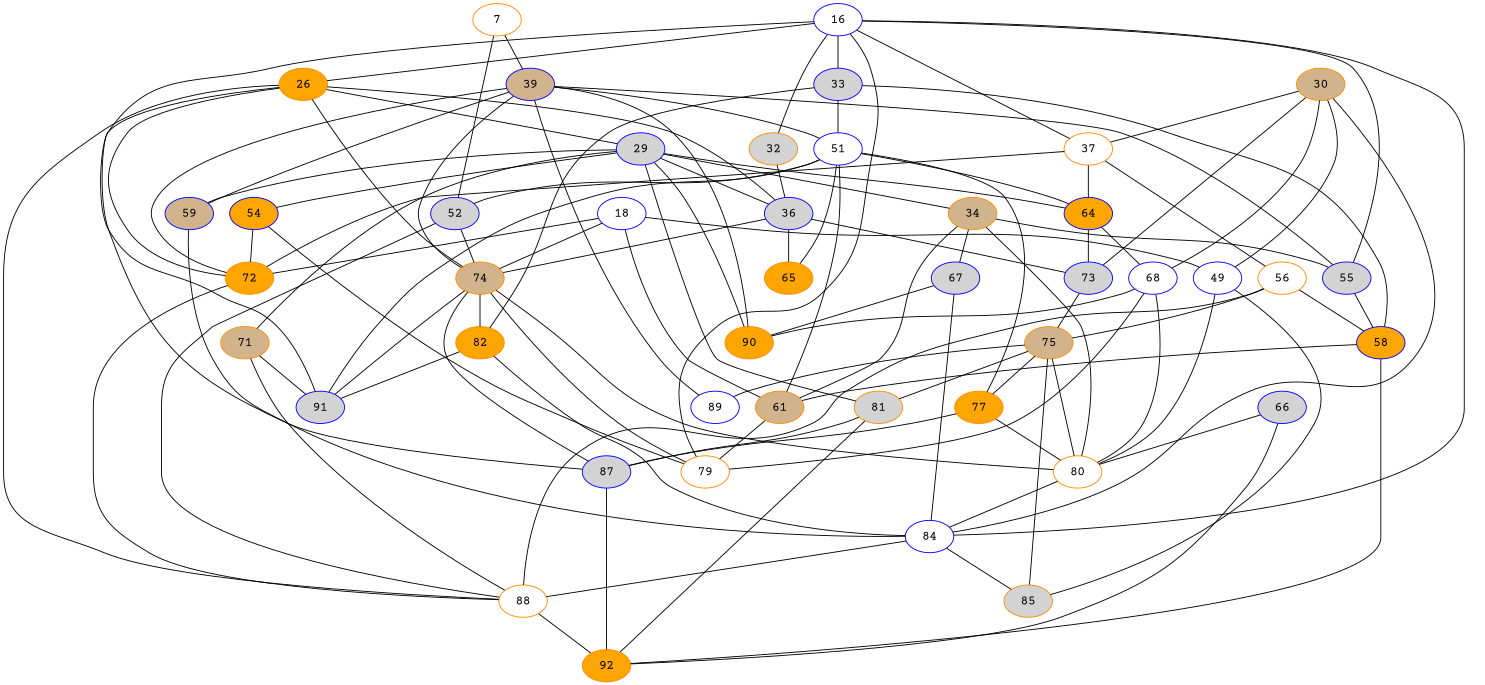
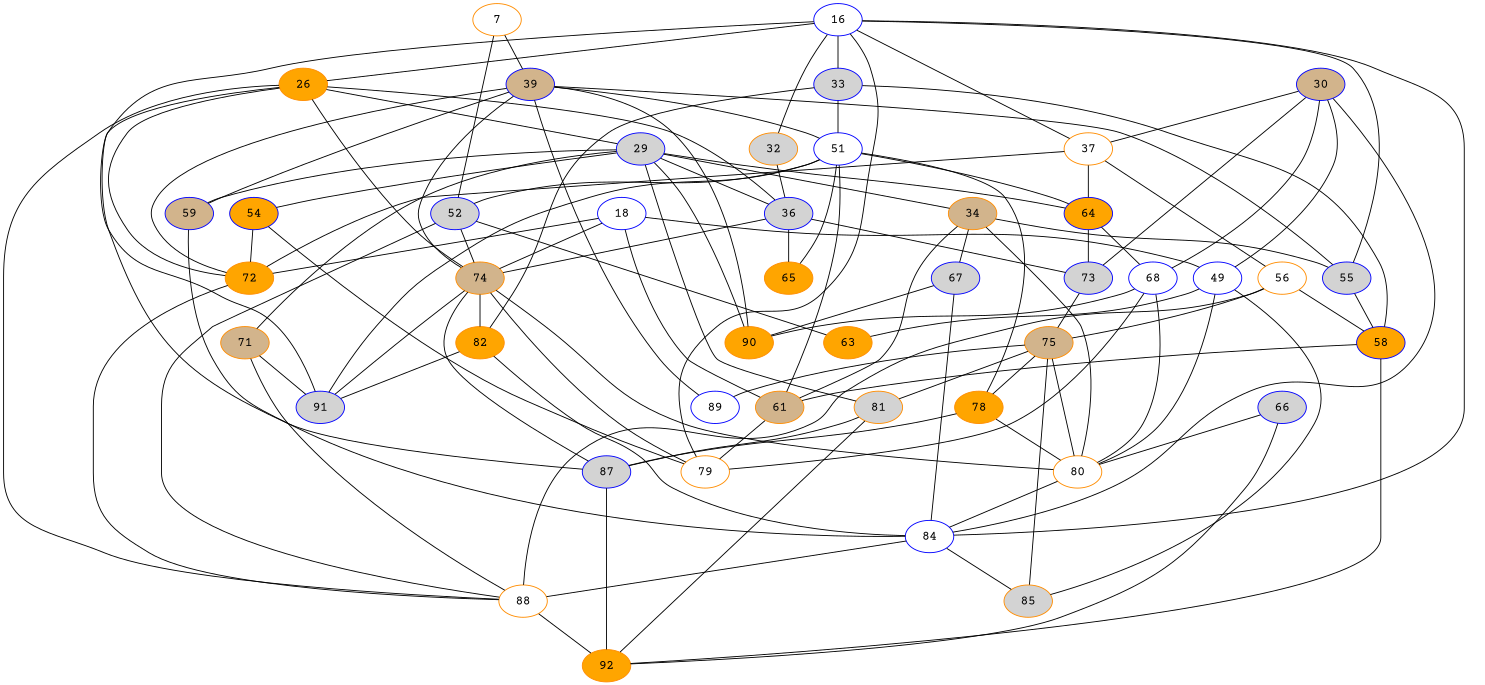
node "30": color darkorange -> blue
node "63": added
node "77": label "77" -> "78"
